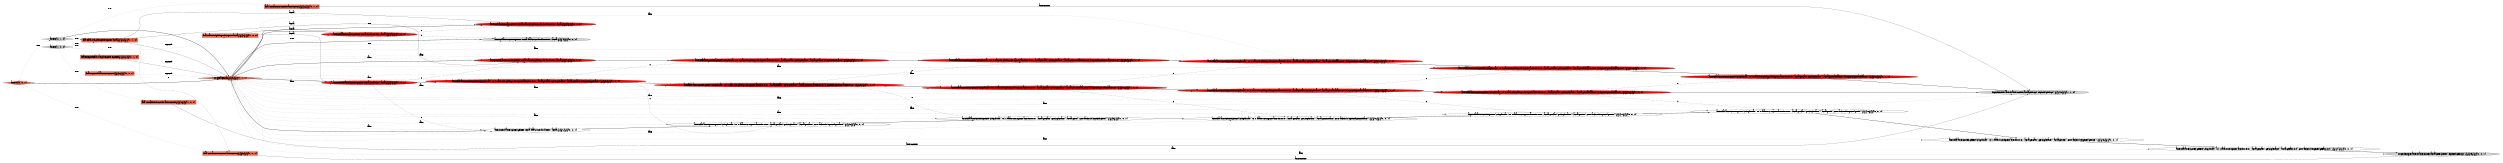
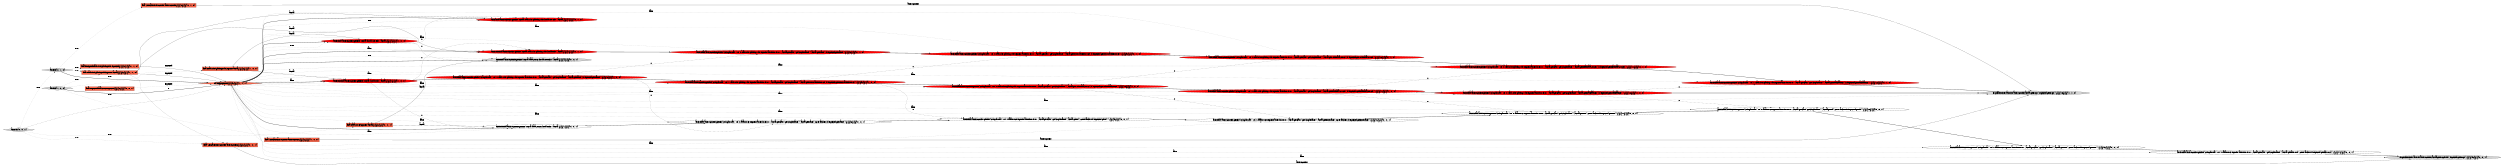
node "assertIs['0', '0', '1']": fillcolor tomato -> lightgray
edge "assertIs['0', '0', '1']" -> "null == expected@@@3@@@['1', '1', '1']": style bold -> dashed
edge "assertIs['1', '0', '0']" -> "null == expected@@@3@@@['1', '1', '1']": added
node "final DataSourceSegment actual@@@2@@@['0', '0', '1']": added
